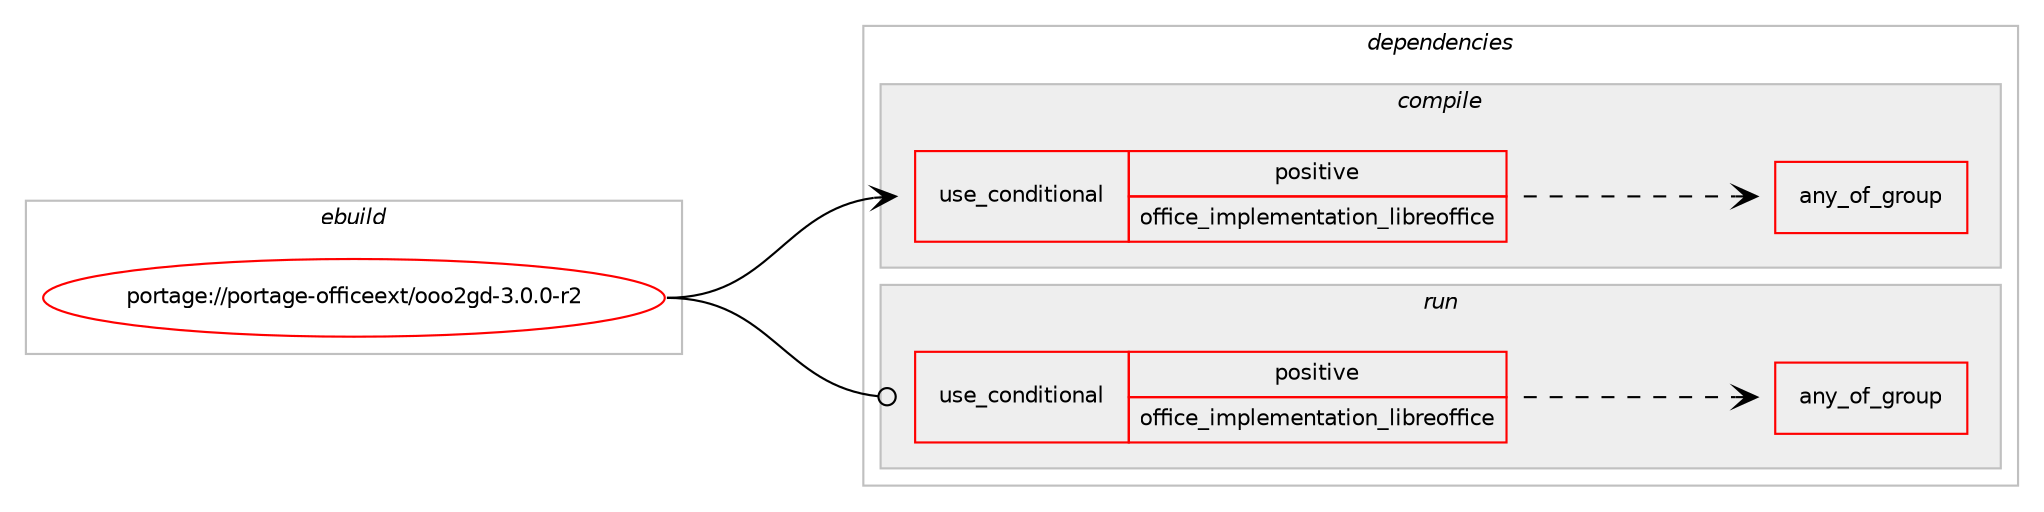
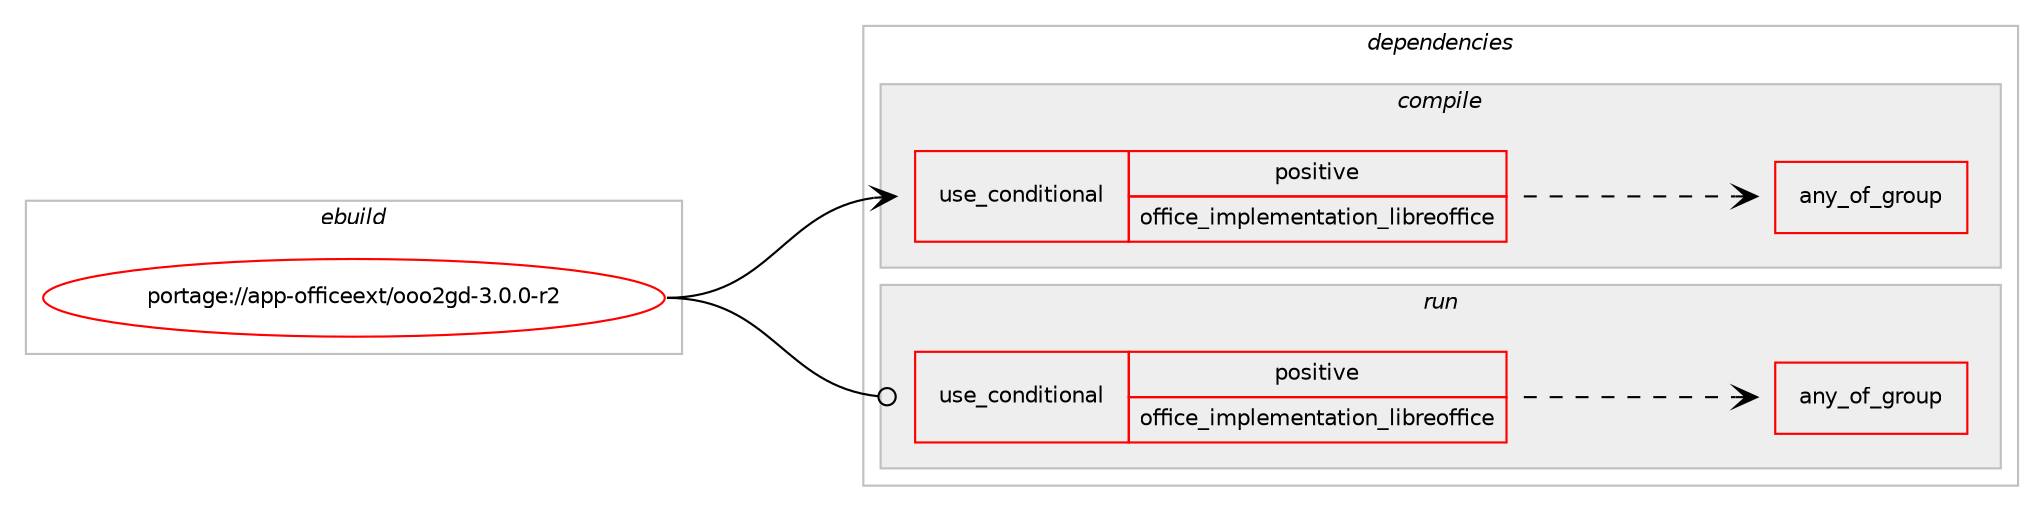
node "portage://portage-officeext/ooo2gd-3.0.0-r2": label "portage://portage-officeext/ooo2gd-3.0.0-r2" -> "portage://app-officeext/ooo2gd-3.0.0-r2"
